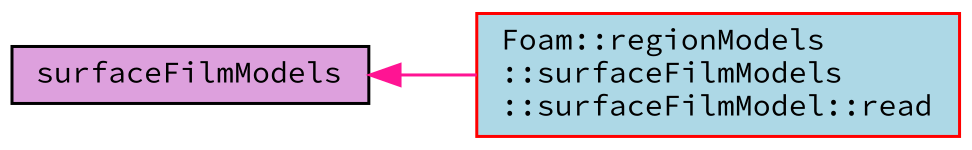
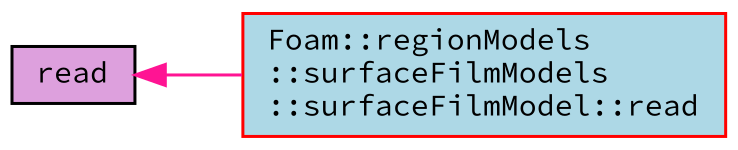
node "surfaceFilmModels": label "surfaceFilmModels" -> "read"
